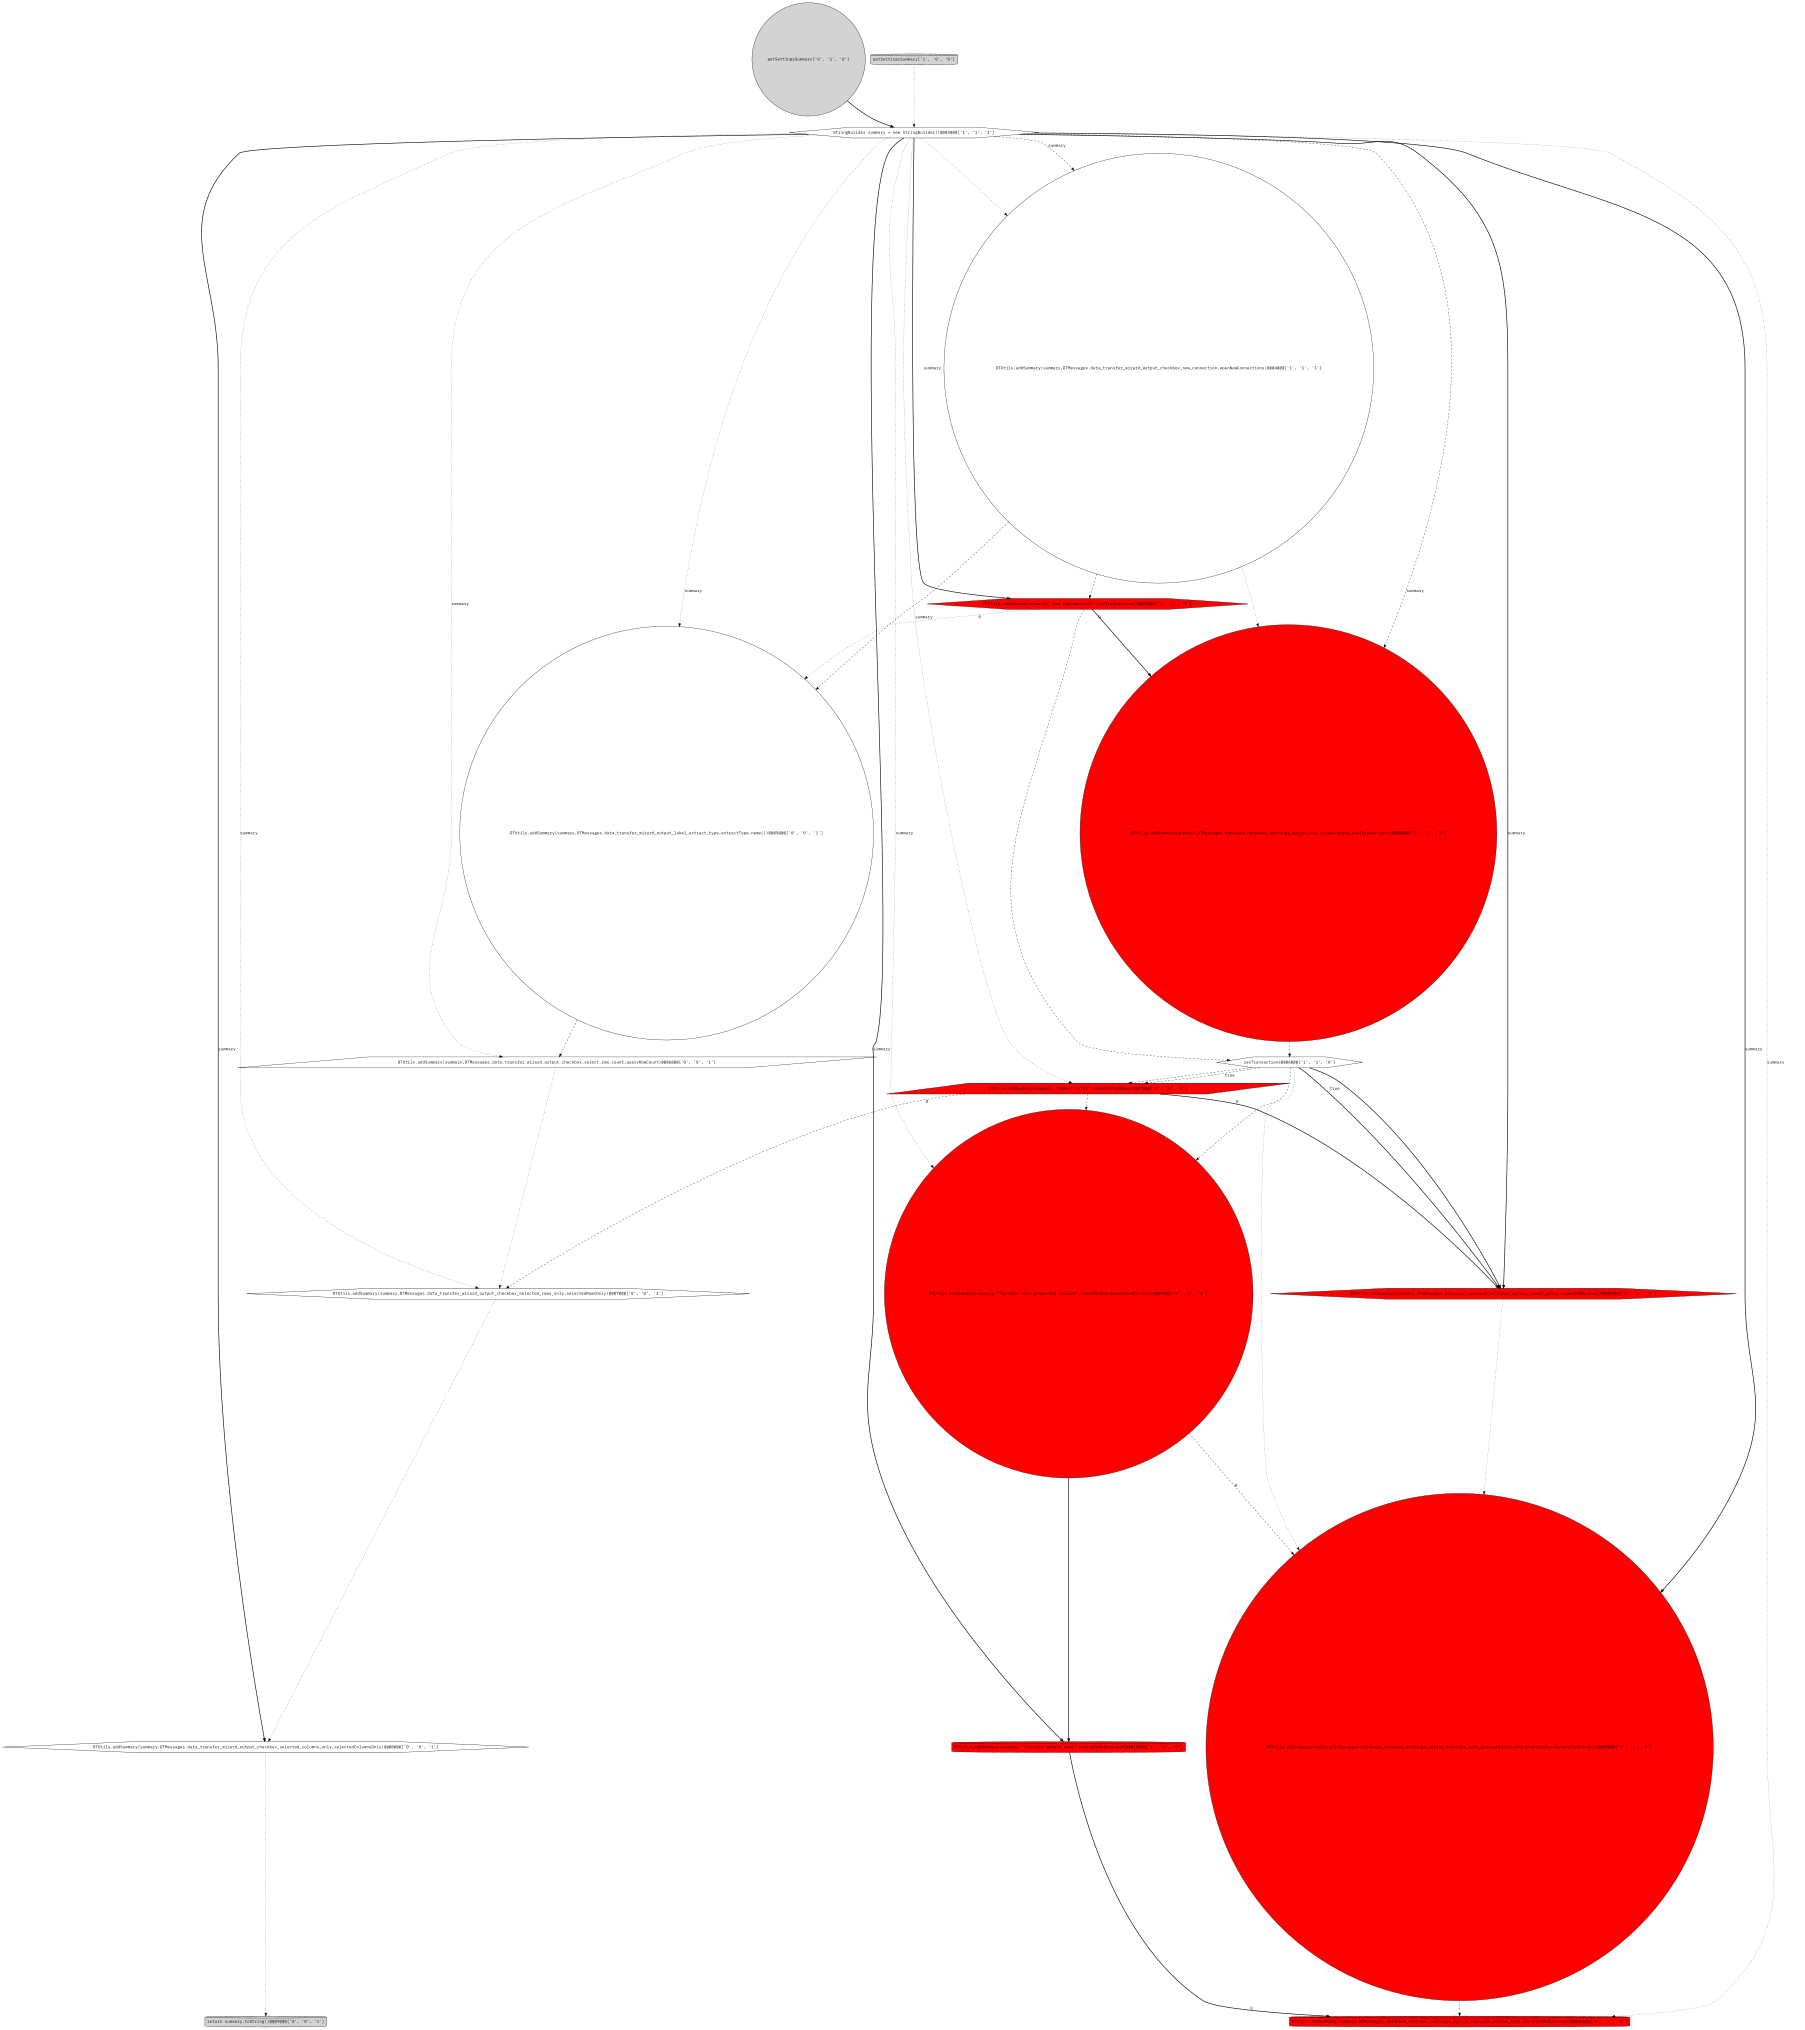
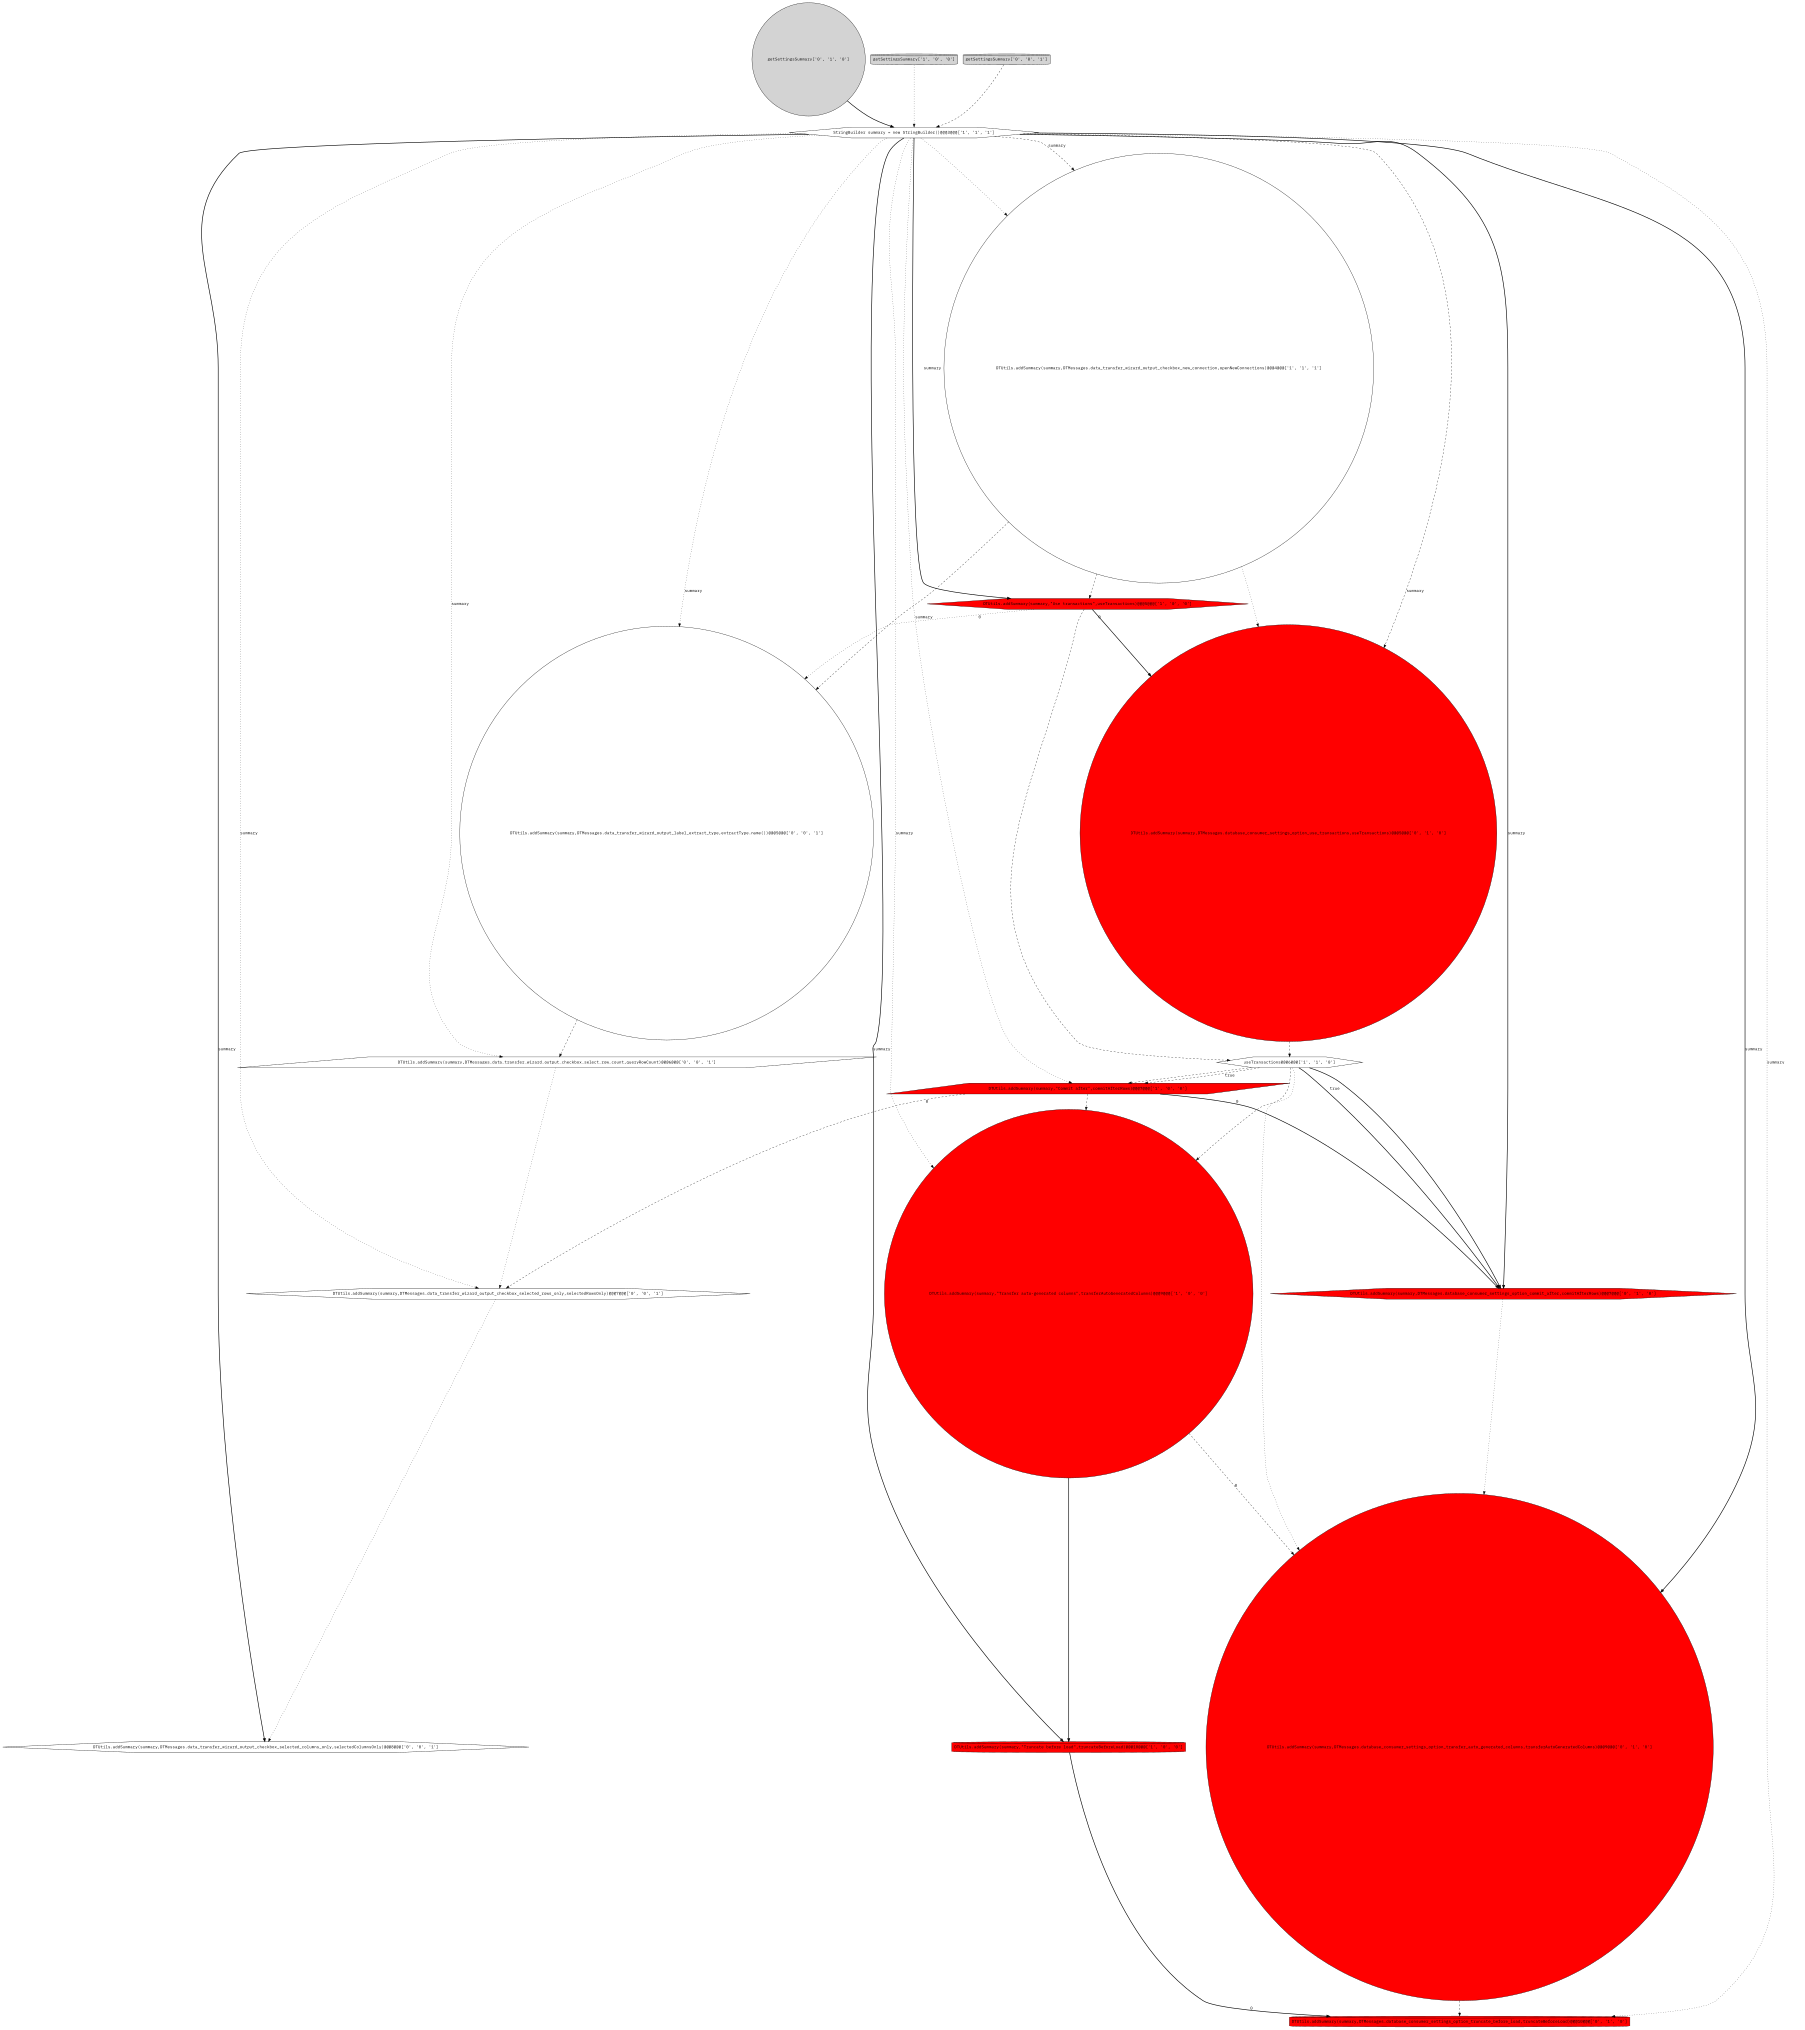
node "getSettingsSummary['0', '0', '1']": added
node "return summary.toString()@@@9@@@['0', '0', '1']": removed
